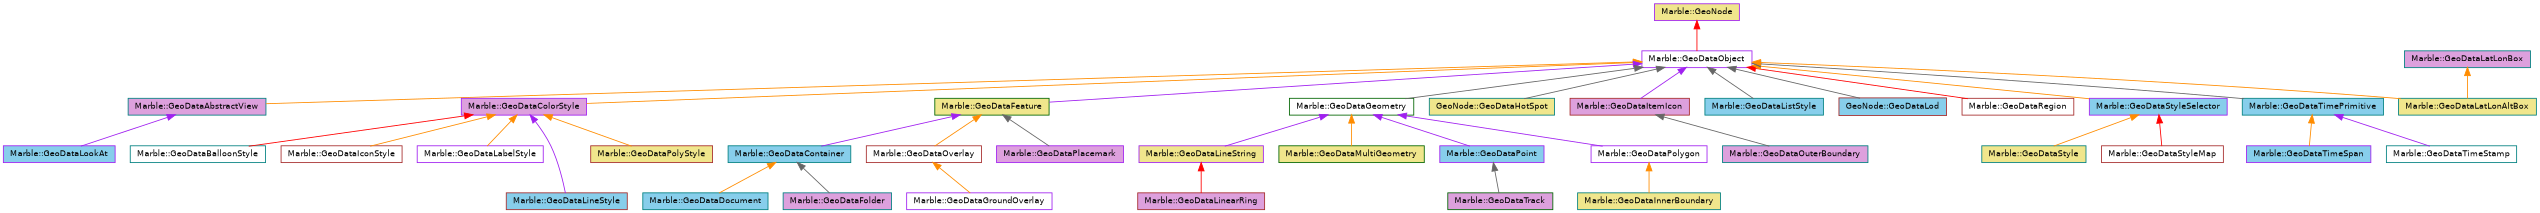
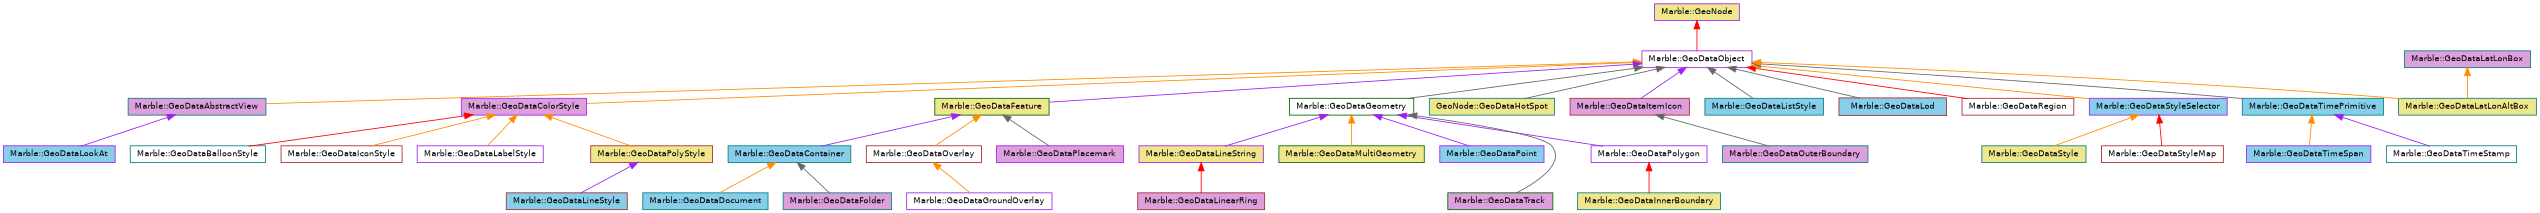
node "GeoNode::GeoDataLod": label "GeoNode::GeoDataLod" -> "Marble::GeoDataLod"
edge "Marble::GeoDataLineStyle" -> "Marble::GeoDataColorStyle": now "Marble::GeoDataLineStyle" -> "Marble::GeoDataPolyStyle"
edge "Marble::GeoDataTrack" -> "Marble::GeoDataPoint": now "Marble::GeoDataTrack" -> "Marble::GeoDataGeometry"
edge "Marble::GeoDataInnerBoundary" -> "Marble::GeoDataPolygon": color darkorange -> red
